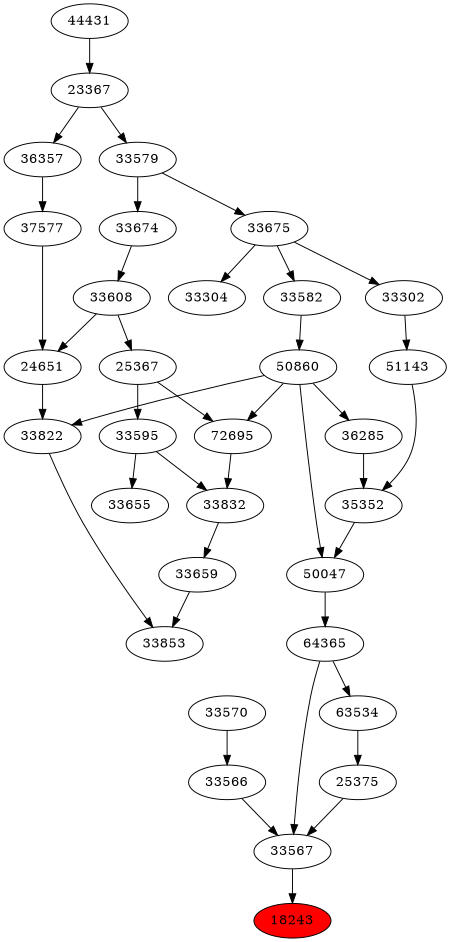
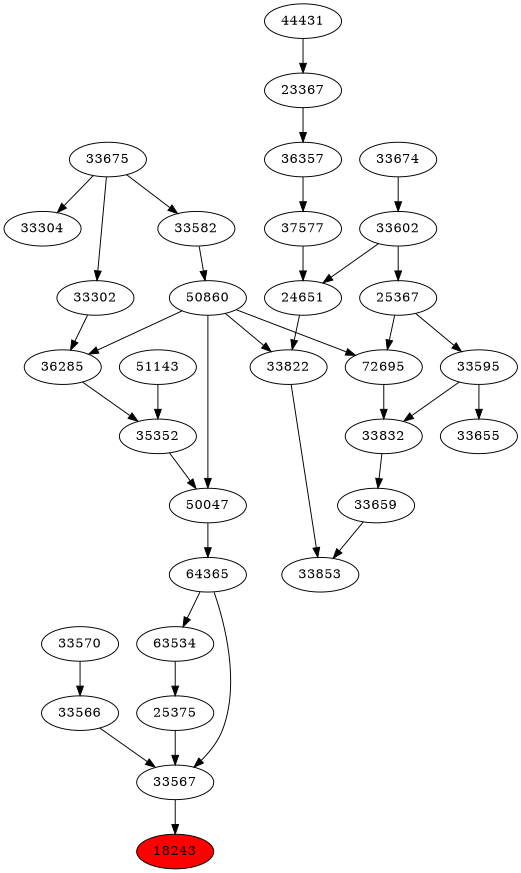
node "33579": removed
node "33608": label "33608" -> "33602"
edge "33302" -> "51143": now "33302" -> "36285"
